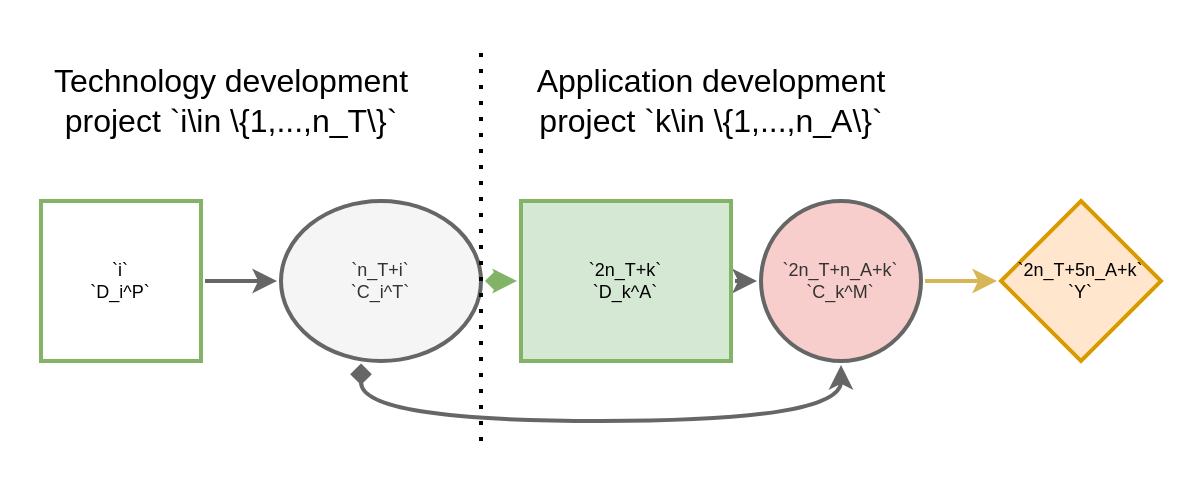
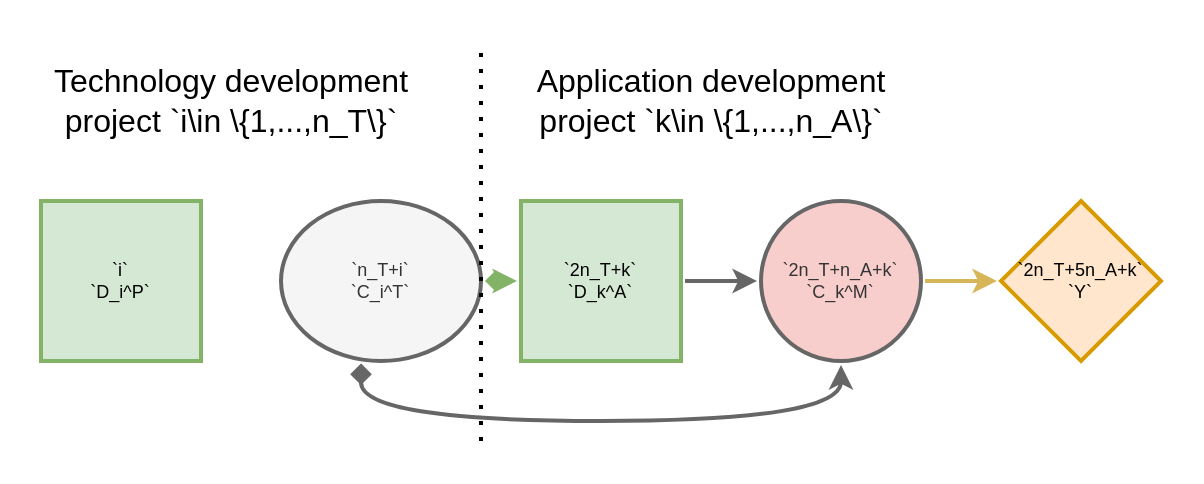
node "`i``D_i^P`": fillcolor #ffffff -> #d5e8d4
edge "`i``D_i^P`" -> "`n_T+i``C_i^T`": removed
node "`2n_T+k``D_k^A`": size 210x160 -> 160x160
